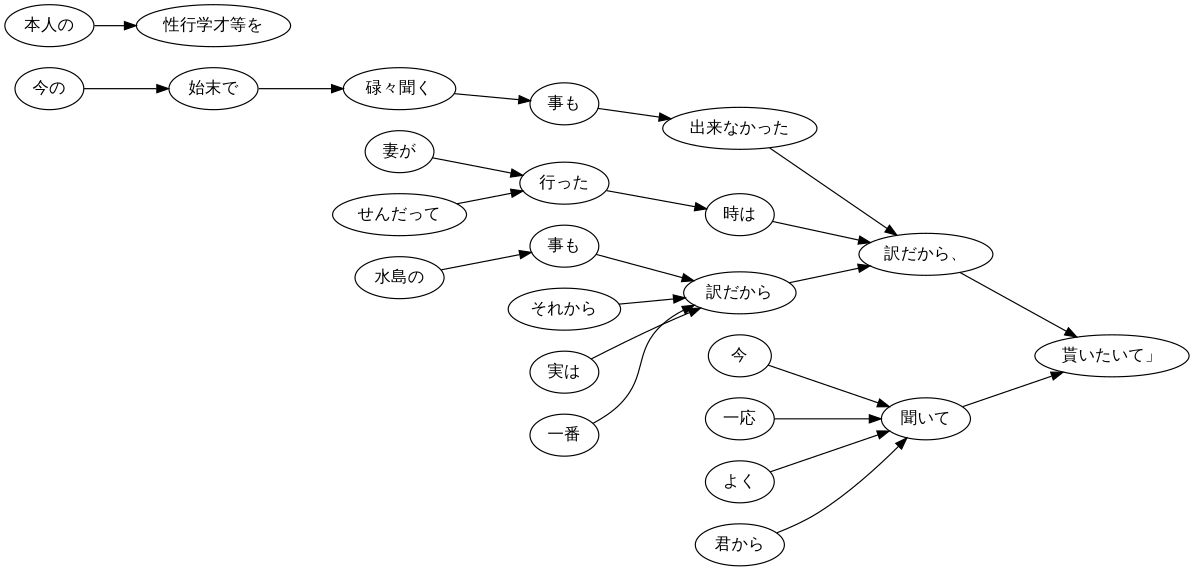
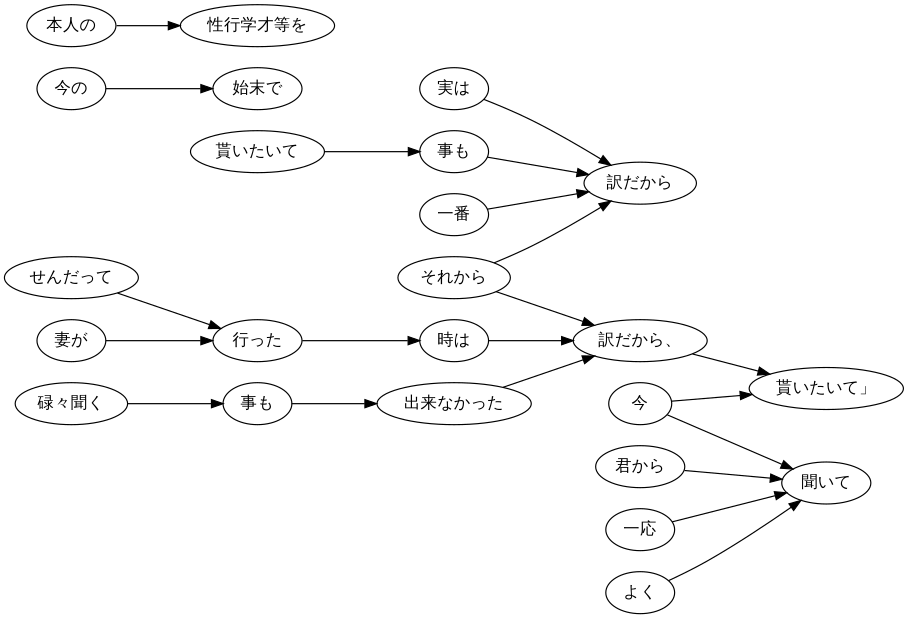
edge "始末で" -> "碌々聞く": removed
edge "訳だから" -> "訳だから、": now "それから" -> "訳だから、"
node "水島の": label "水島の" -> "貰いたいて"
edge "聞いて" -> "貰いたいて」": now "今" -> "貰いたいて」"
